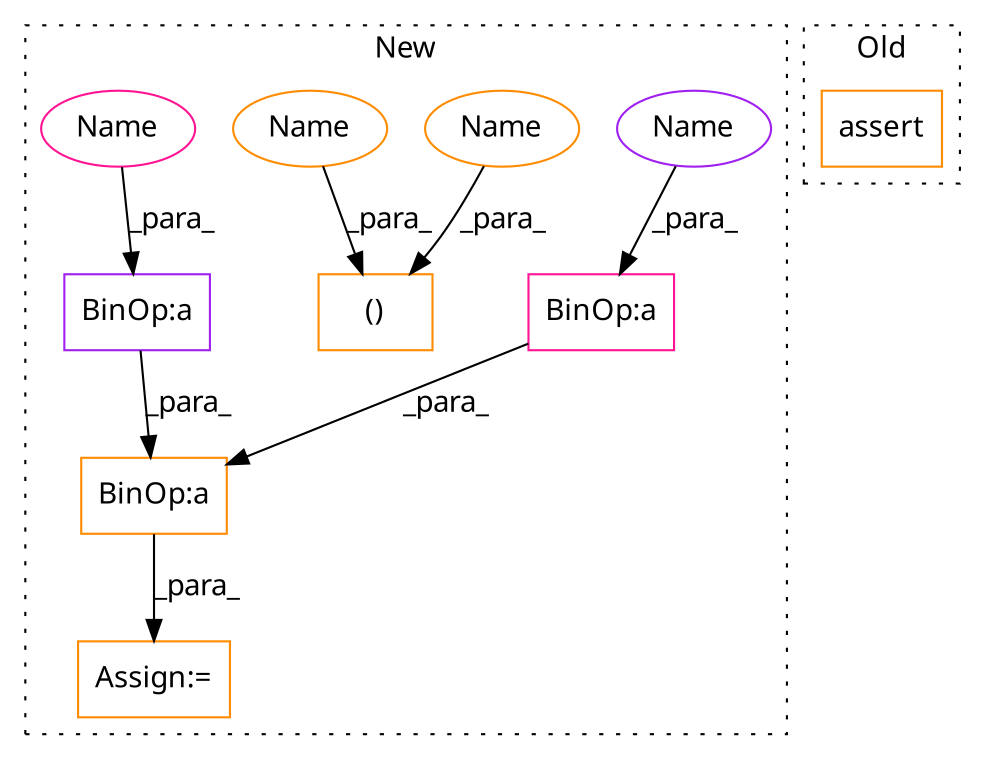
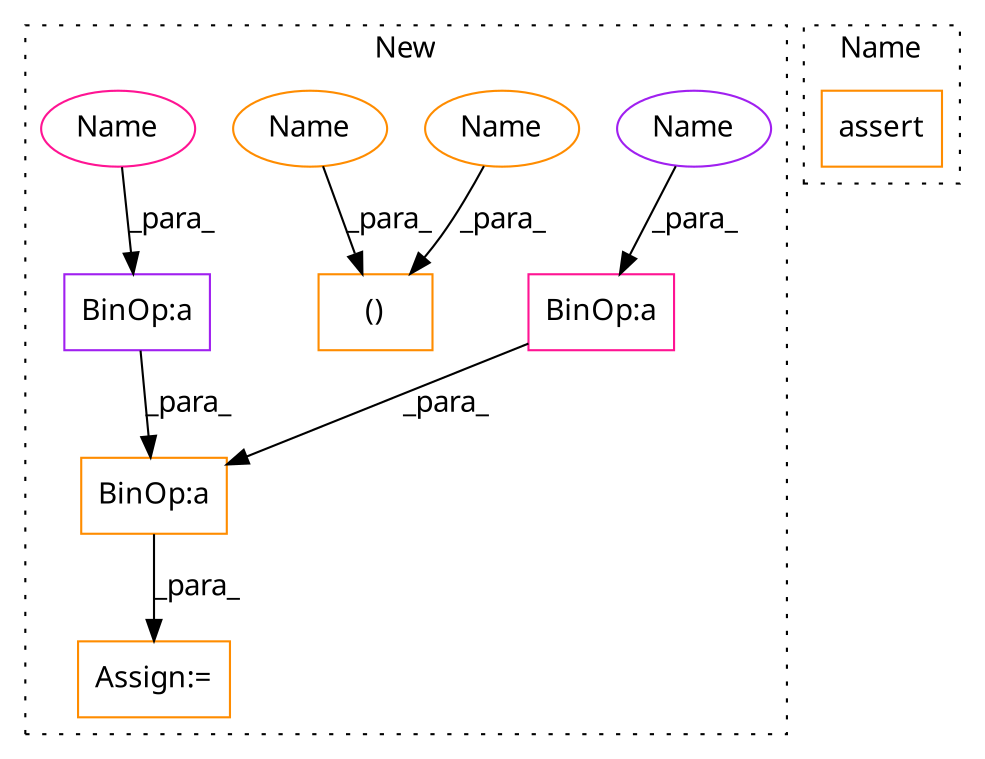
cluster "Old": label "Old" -> "Name"
